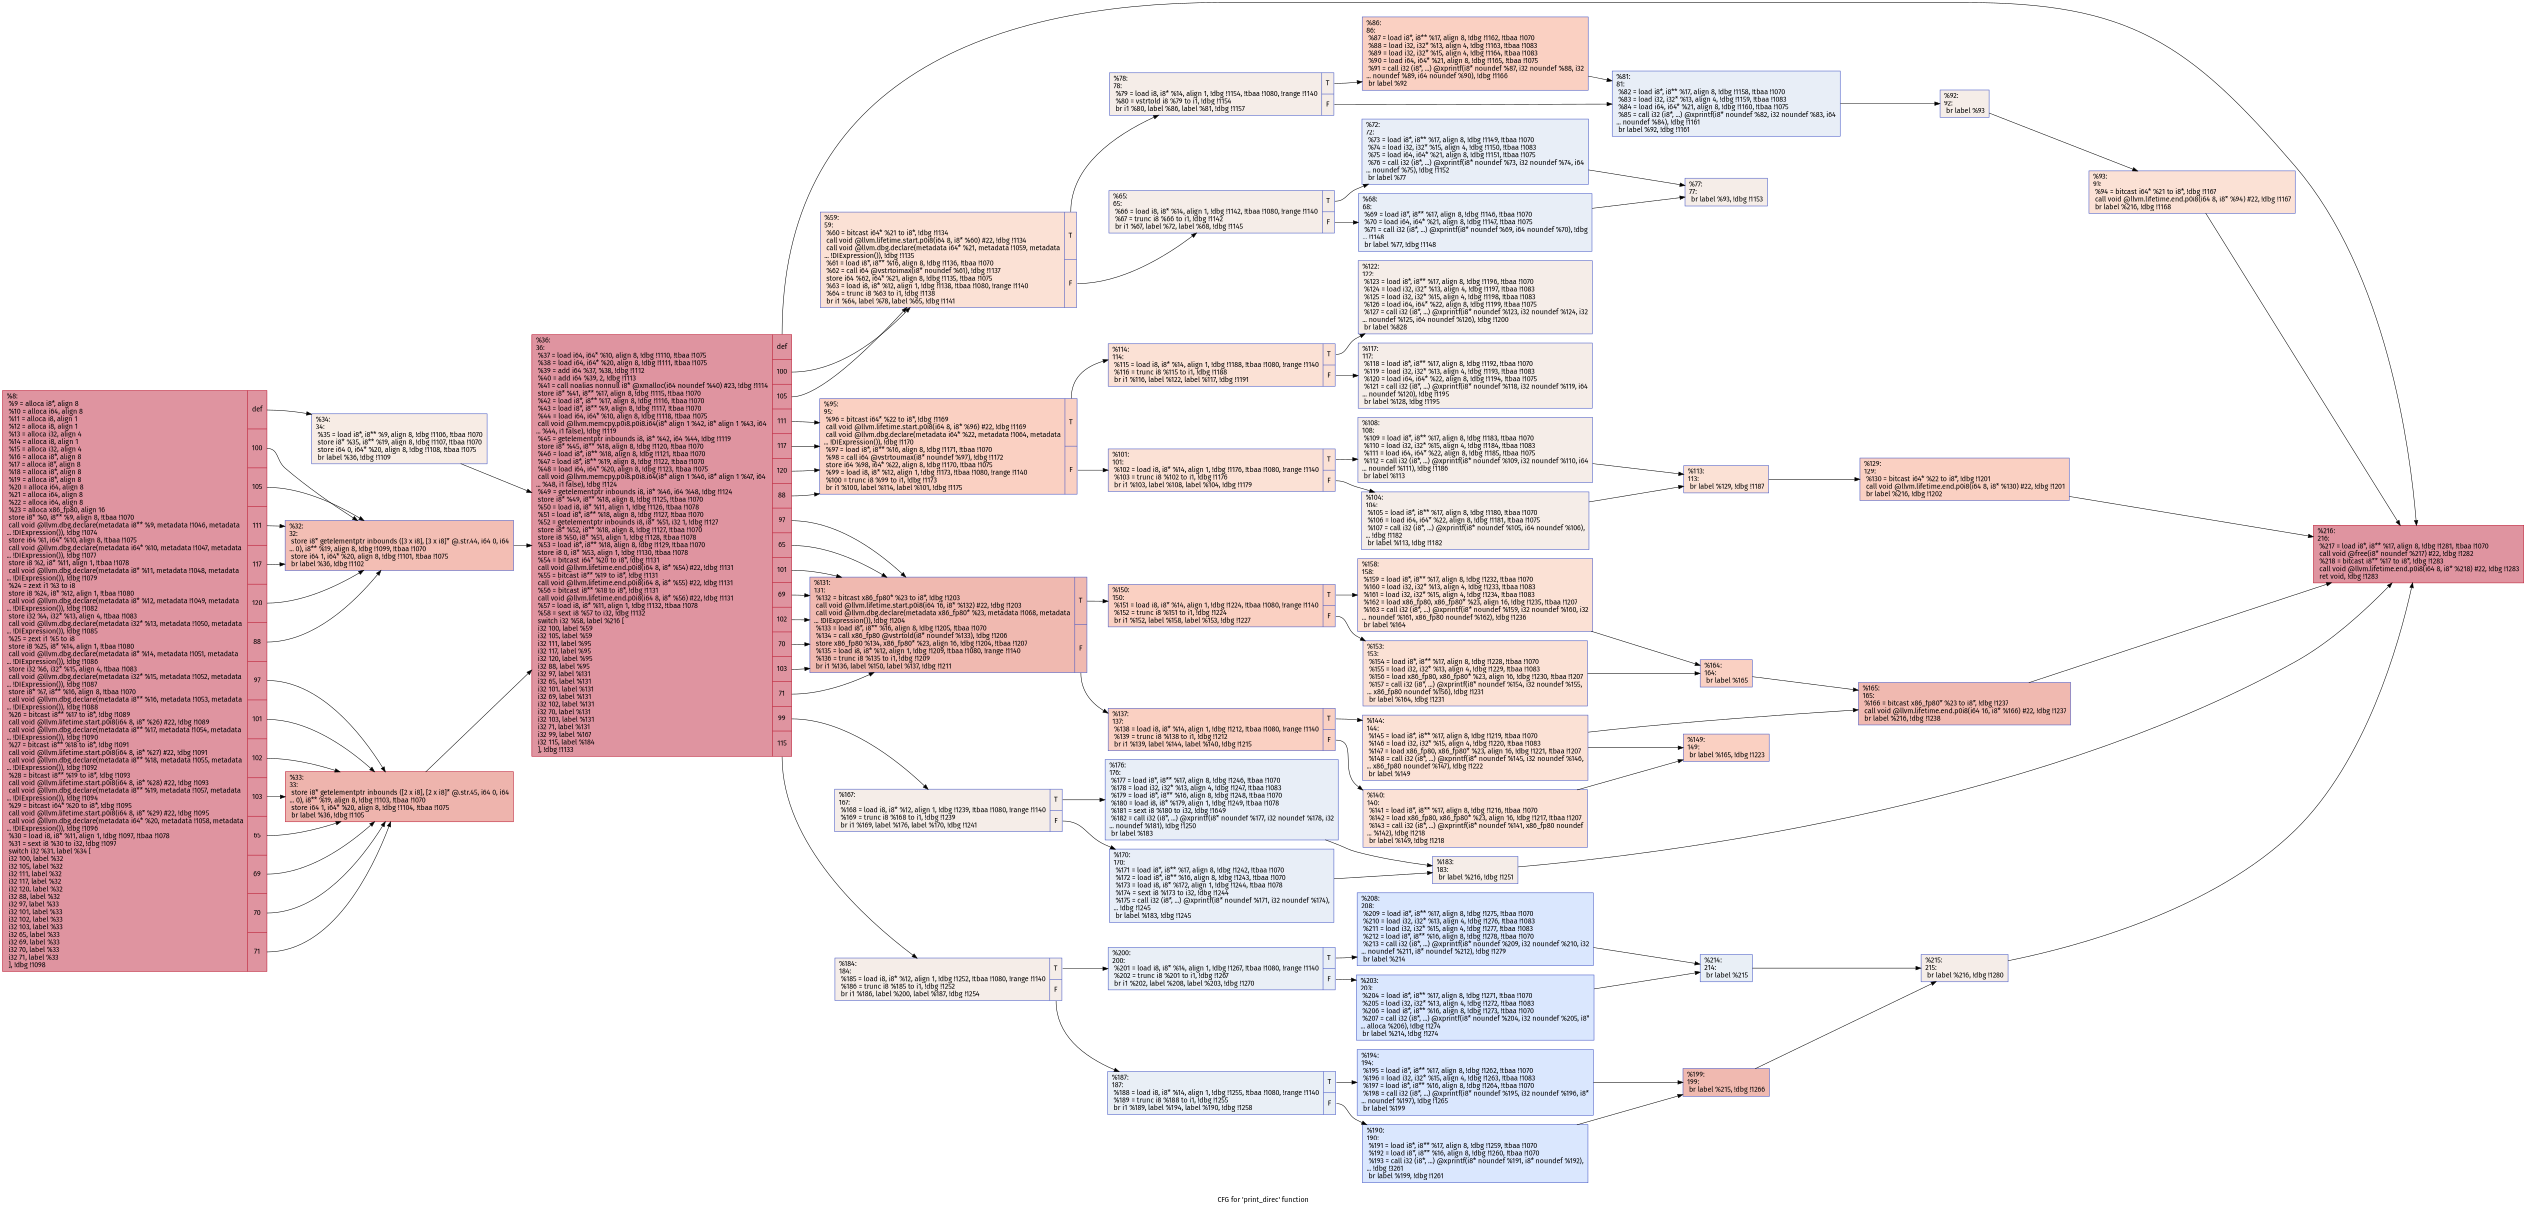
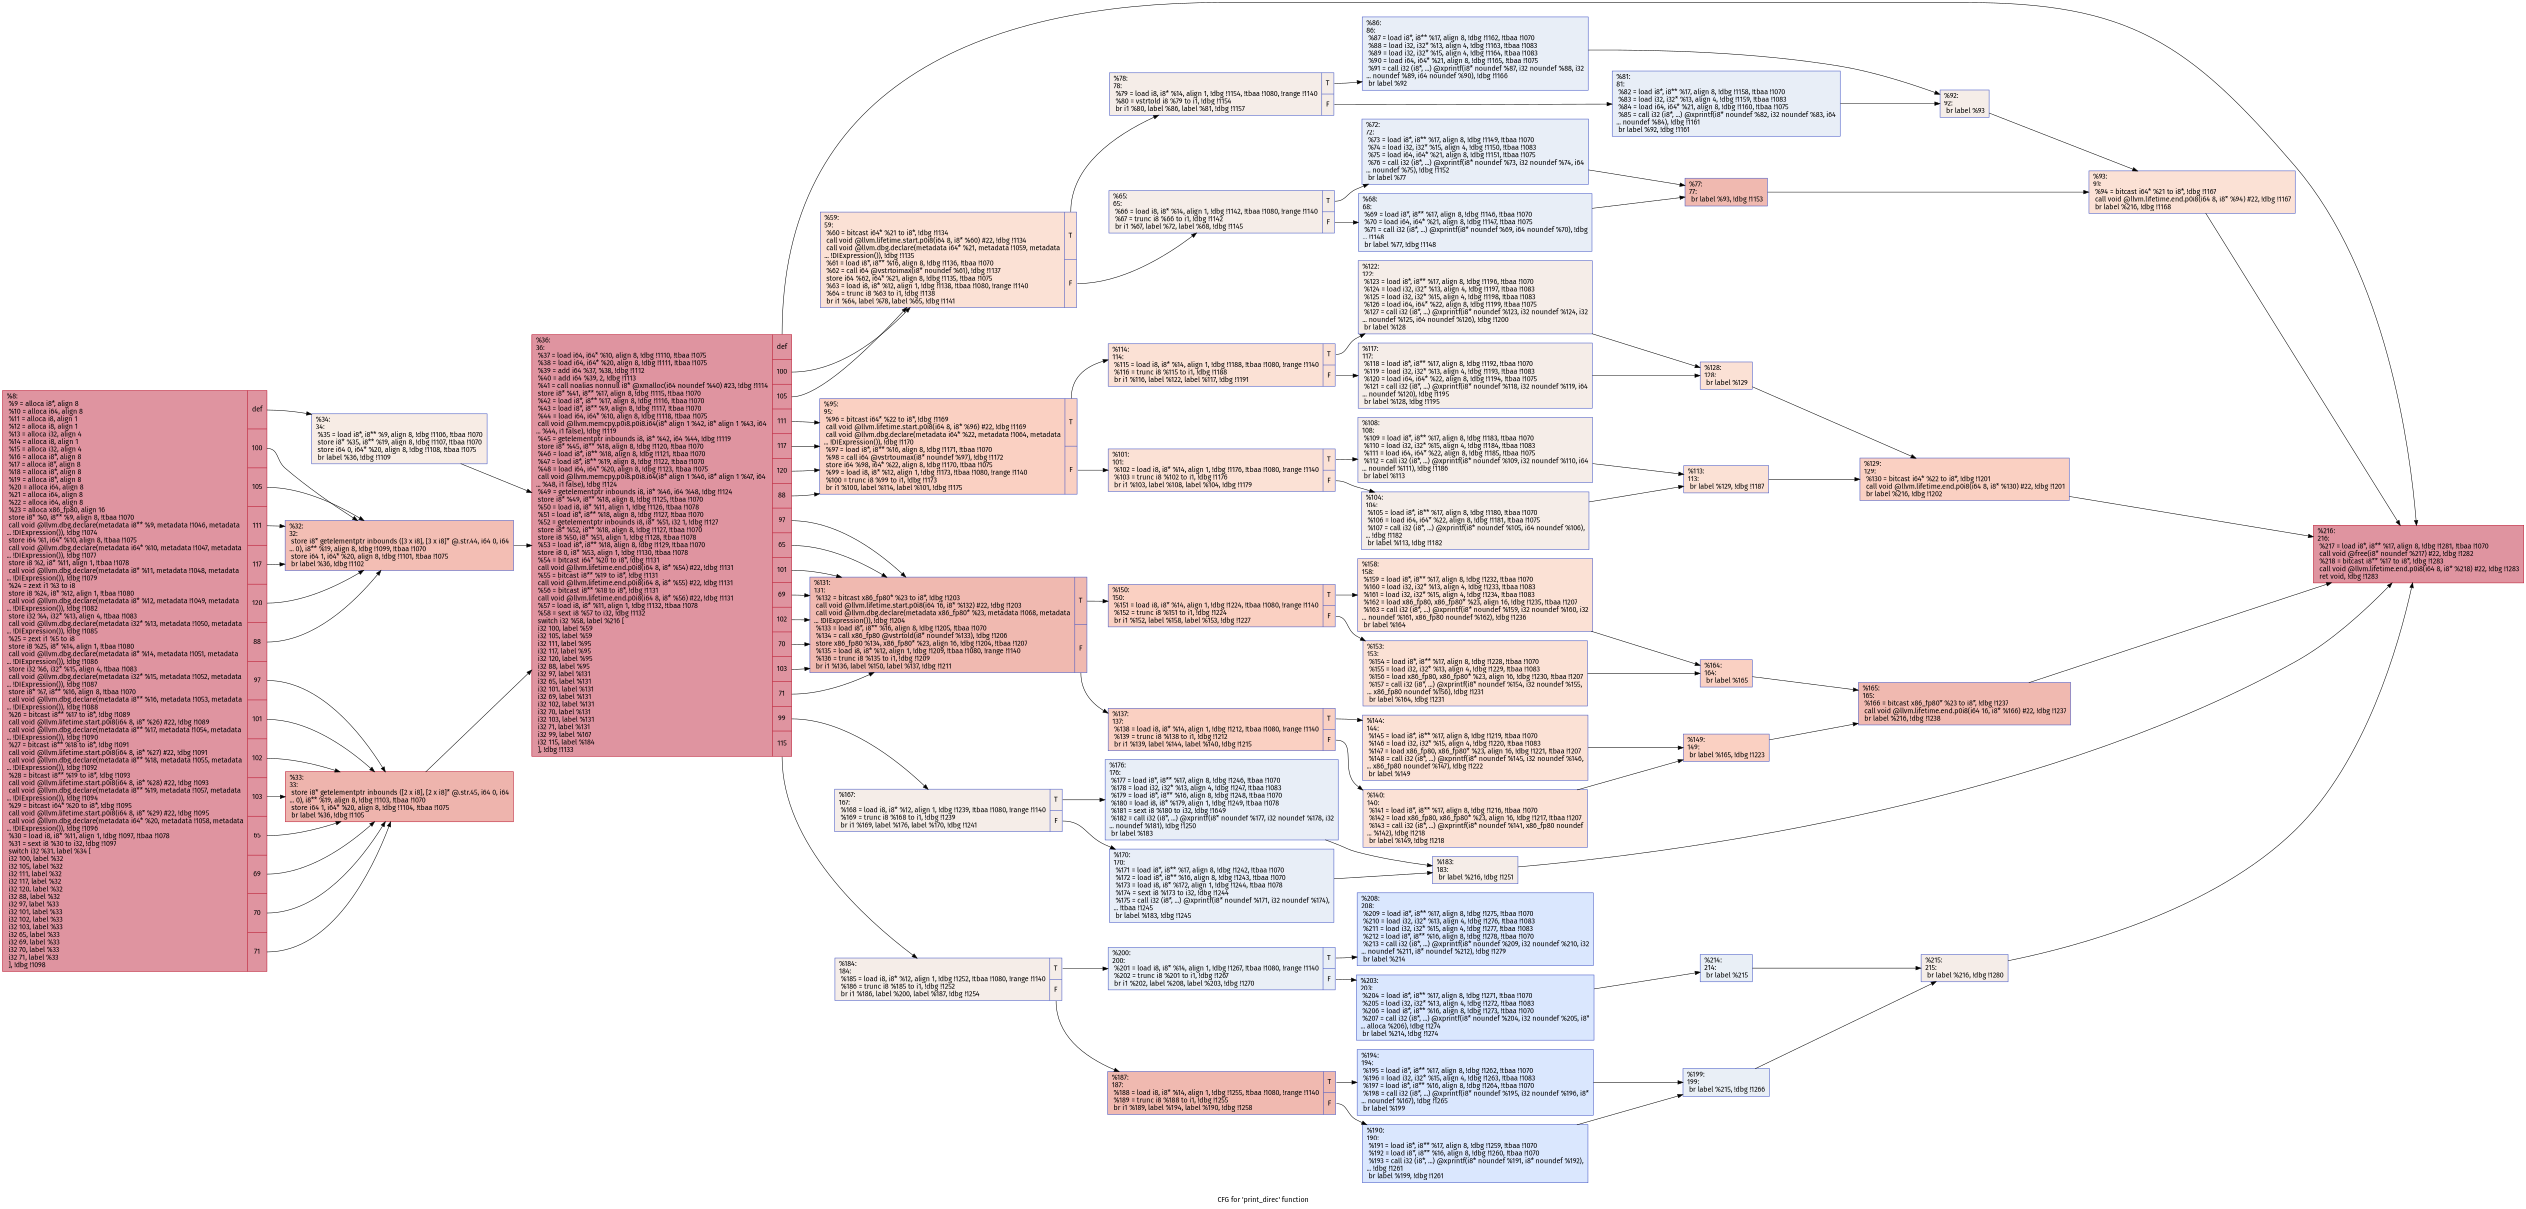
node "%86:": fillcolor #f3947570 -> #cbd8ee70
edge "%86:" -> "%81:": now "%86:" -> "%92:"
node "%77:": fillcolor #e8d6cc70 -> #de614d70
edge "%77:" -> "%93:": added
node "%122:": text "br label %828" -> "br label %128"
node "%128:": added
edge "%144:" -> "%165:": now "%149:" -> "%165:"
node "%170:": text "... !dbg !1245" -> "... !tbaa !1245"
edge "%208:" -> "%214:": removed
node "%199:": fillcolor #de614d70 -> #cedaeb70
node "%187:": fillcolor #cedaeb70 -> #de614d70
node "%194:": text "... noundef %197), !dbg !1265" -> "... noundef %167), !dbg !1265"
node "%190:": text "... !dbg !3261" -> "... !dbg !1261"
